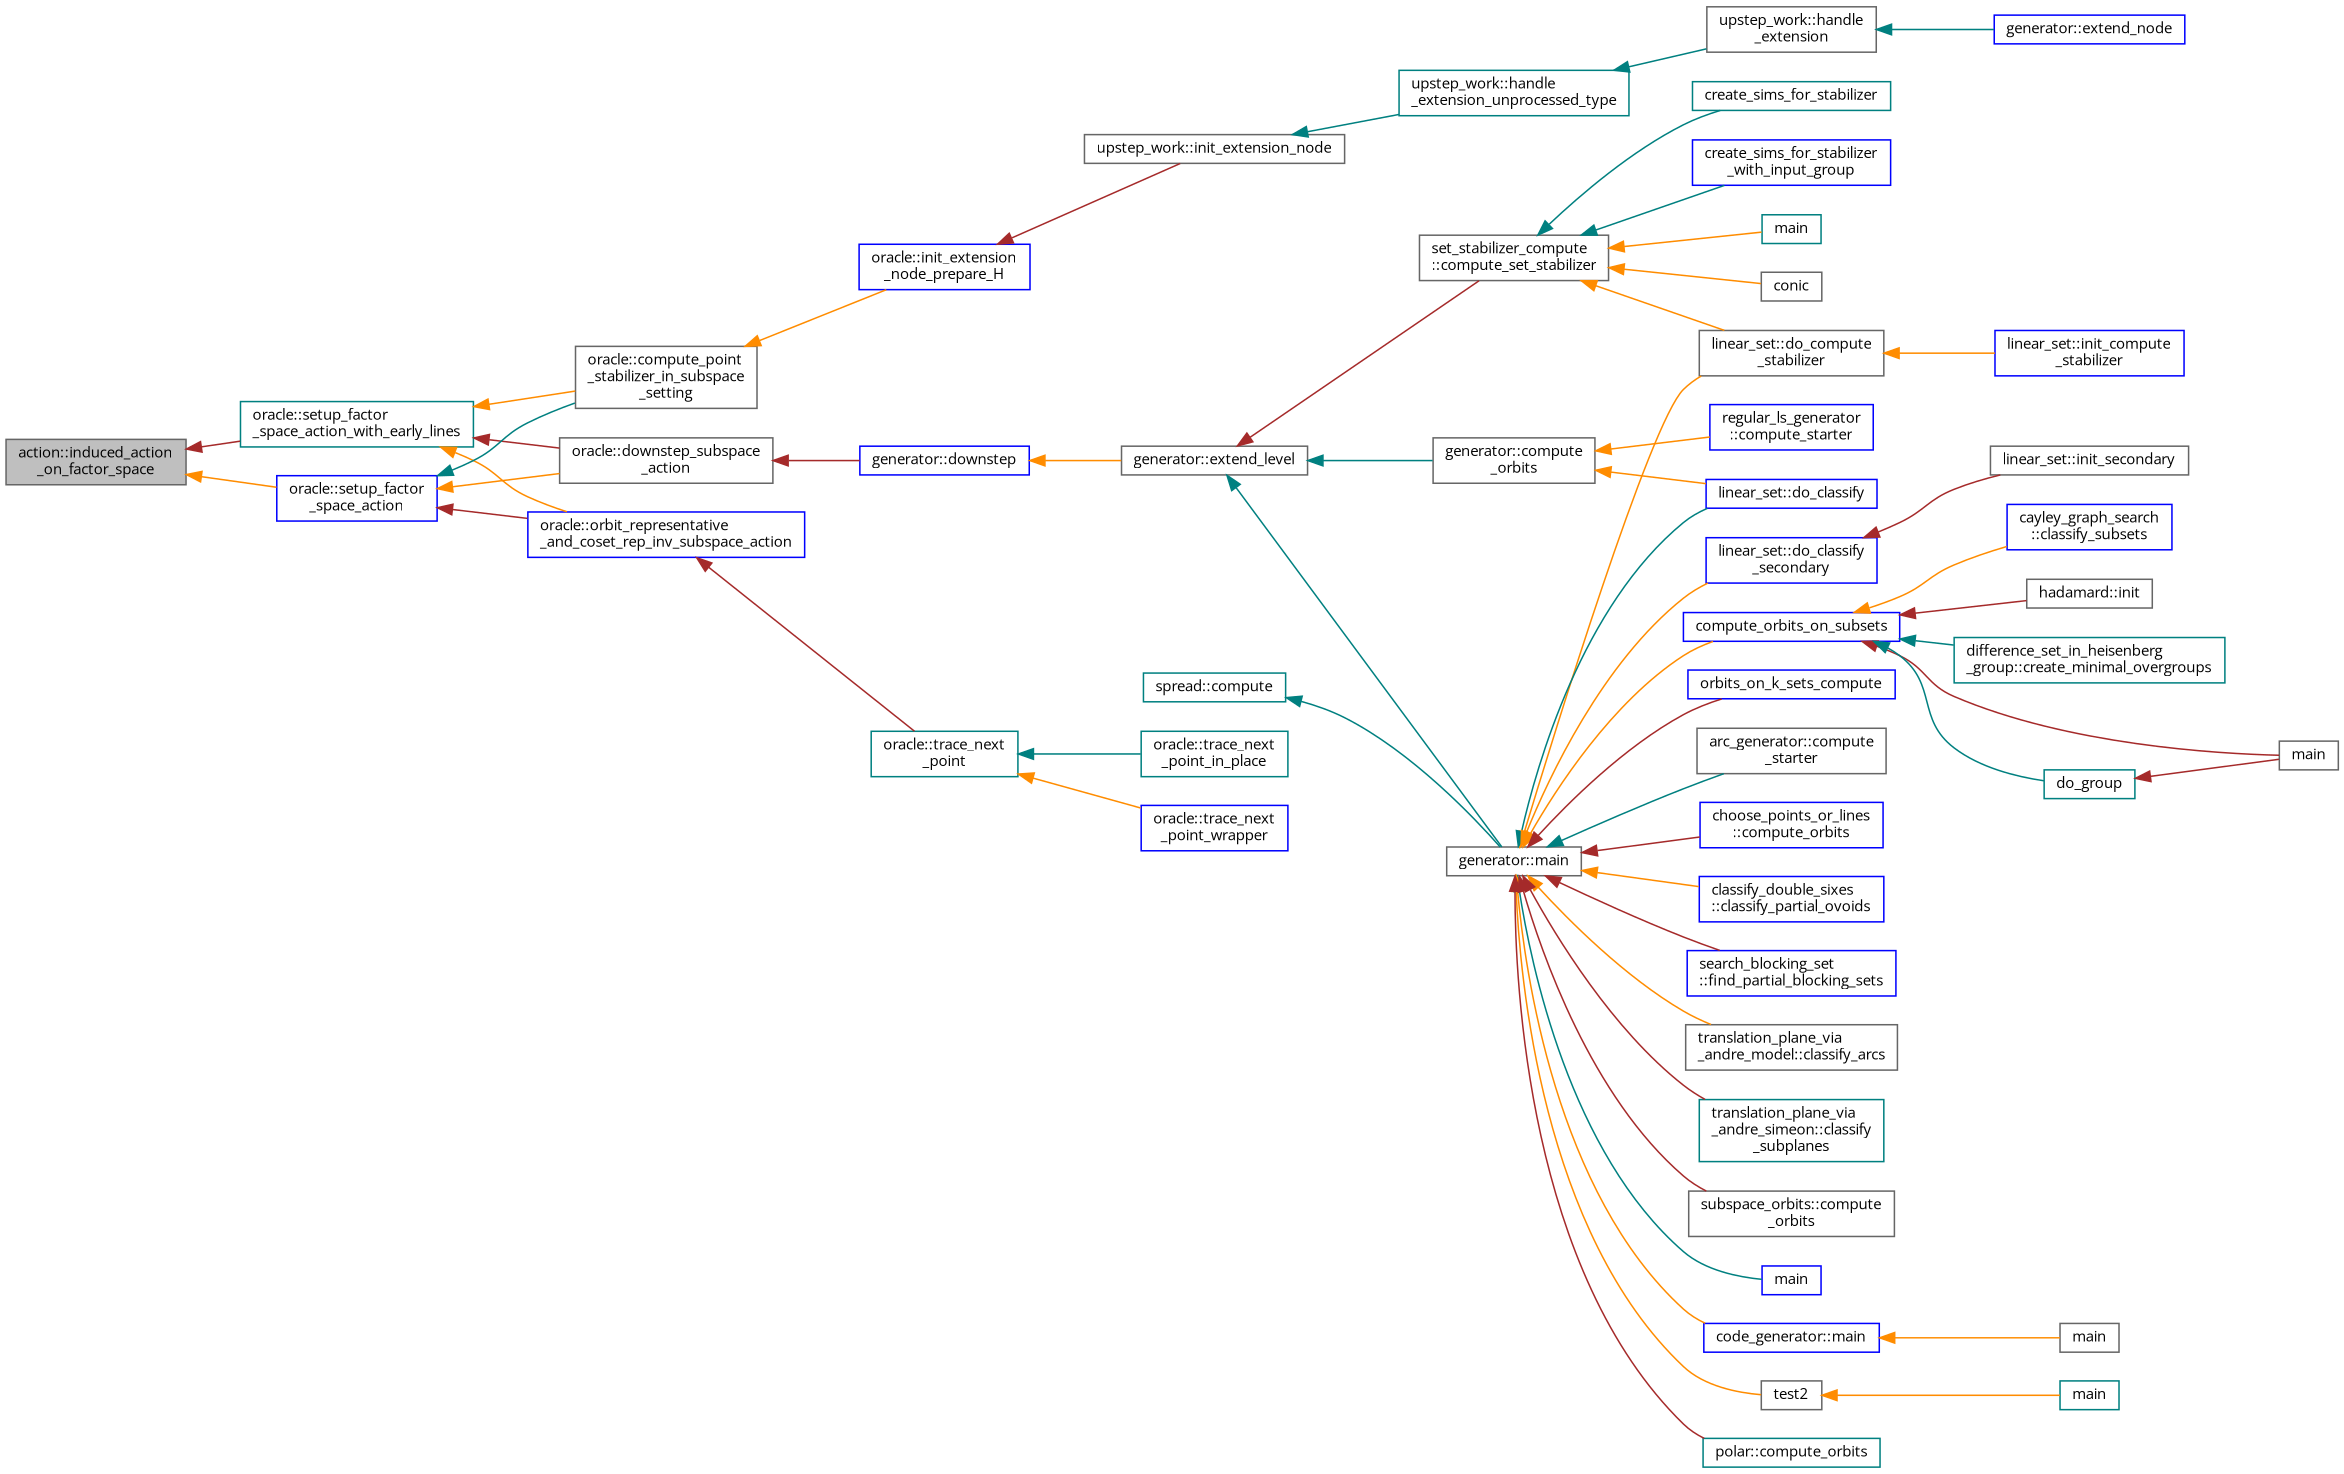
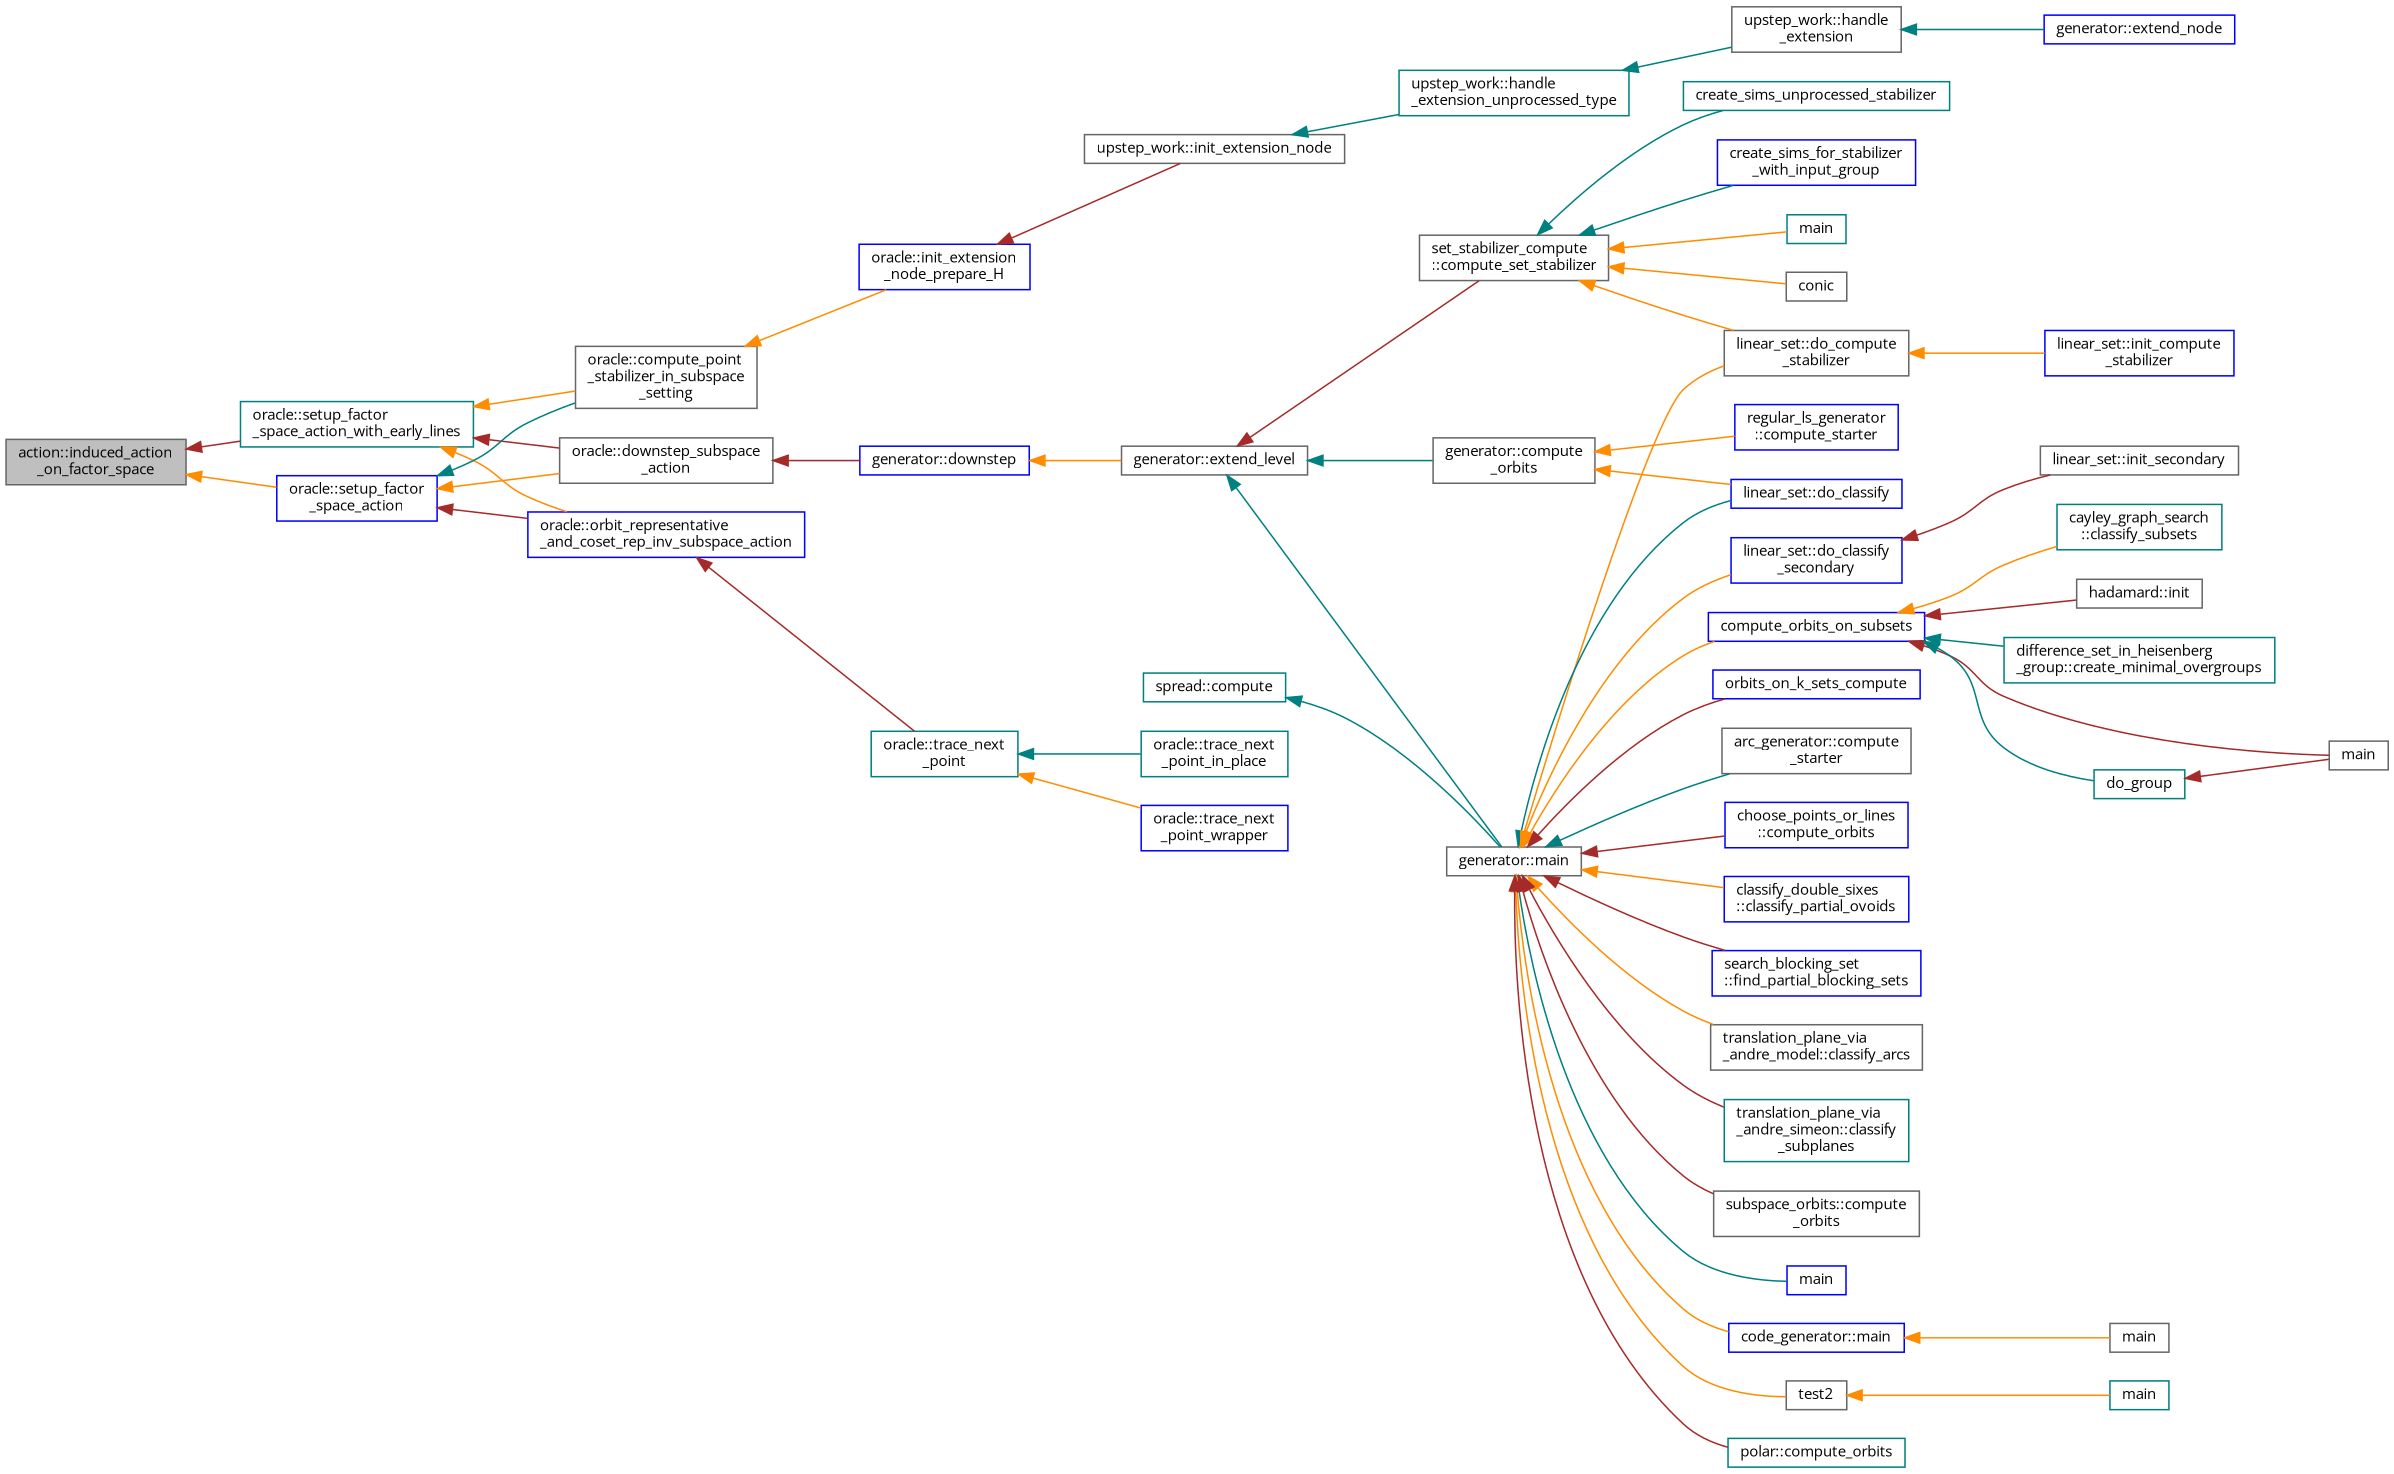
node "create_sims_for_stabilizer": label "create_sims_for_stabilizer" -> "create_sims_unprocessed_stabilizer"
node "cayley_graph_search ::classify_subsets": color blue -> teal
